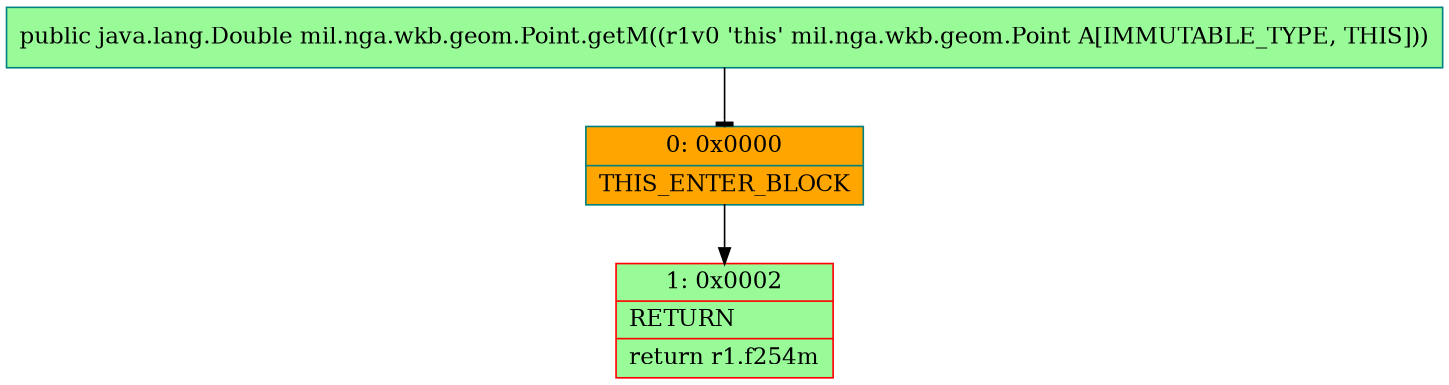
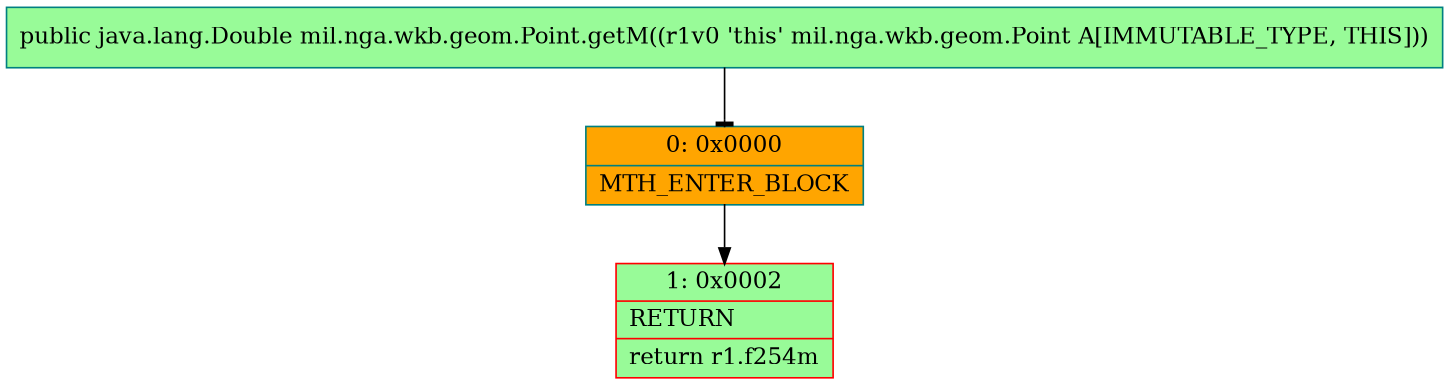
node "0: 0x0000": text "THIS_ENTER_BLOCK" -> "MTH_ENTER_BLOCK"
